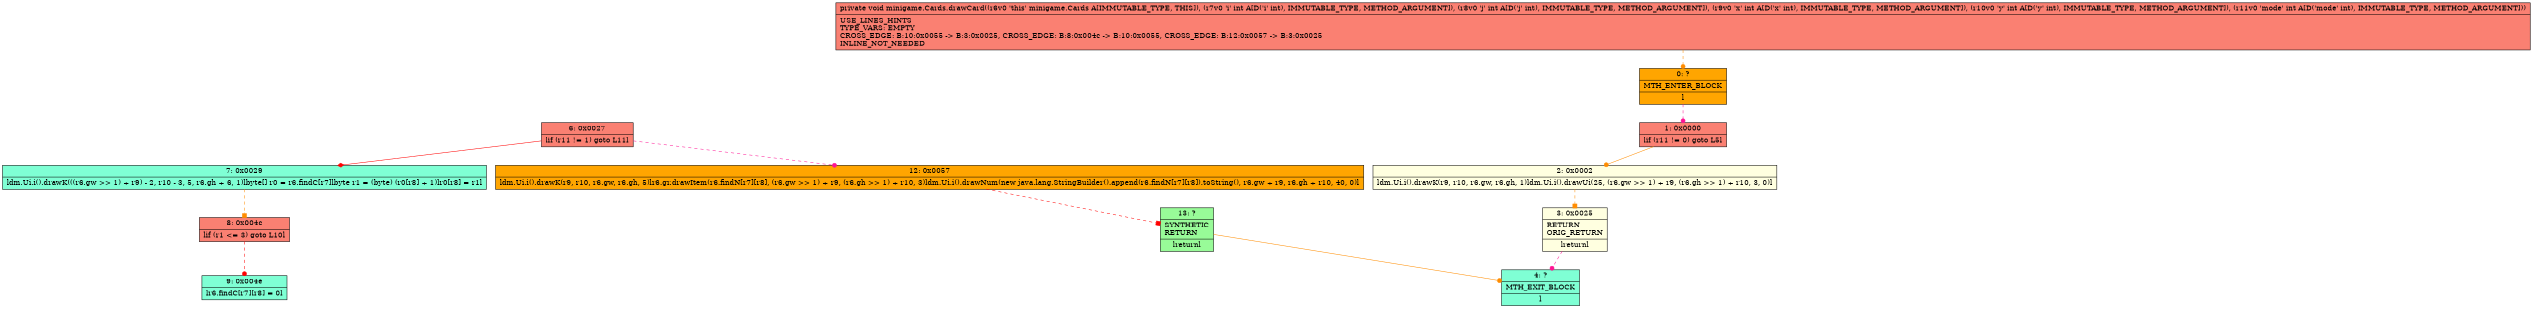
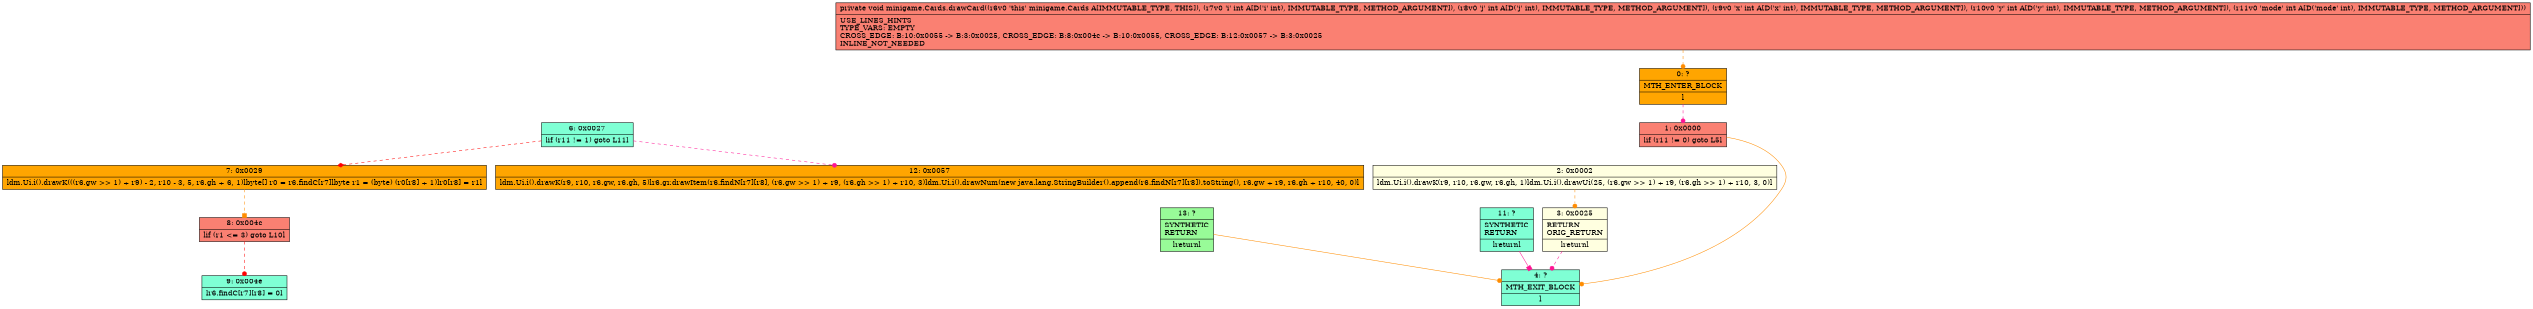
node "6: 0x0027": fillcolor salmon -> aquamarine
edge "6: 0x0027" -> "7: 0x0029": style solid -> dashed
edge "1: 0x0000" -> "2: 0x0002": now "1: 0x0000" -> "4: ?"
node "7: 0x0029": fillcolor aquamarine -> orange
edge "2: 0x0002" -> "3: 0x0025": arrowhead box -> dot
edge "12: 0x0057" -> "13: ?": removed
node "11: ?": added
